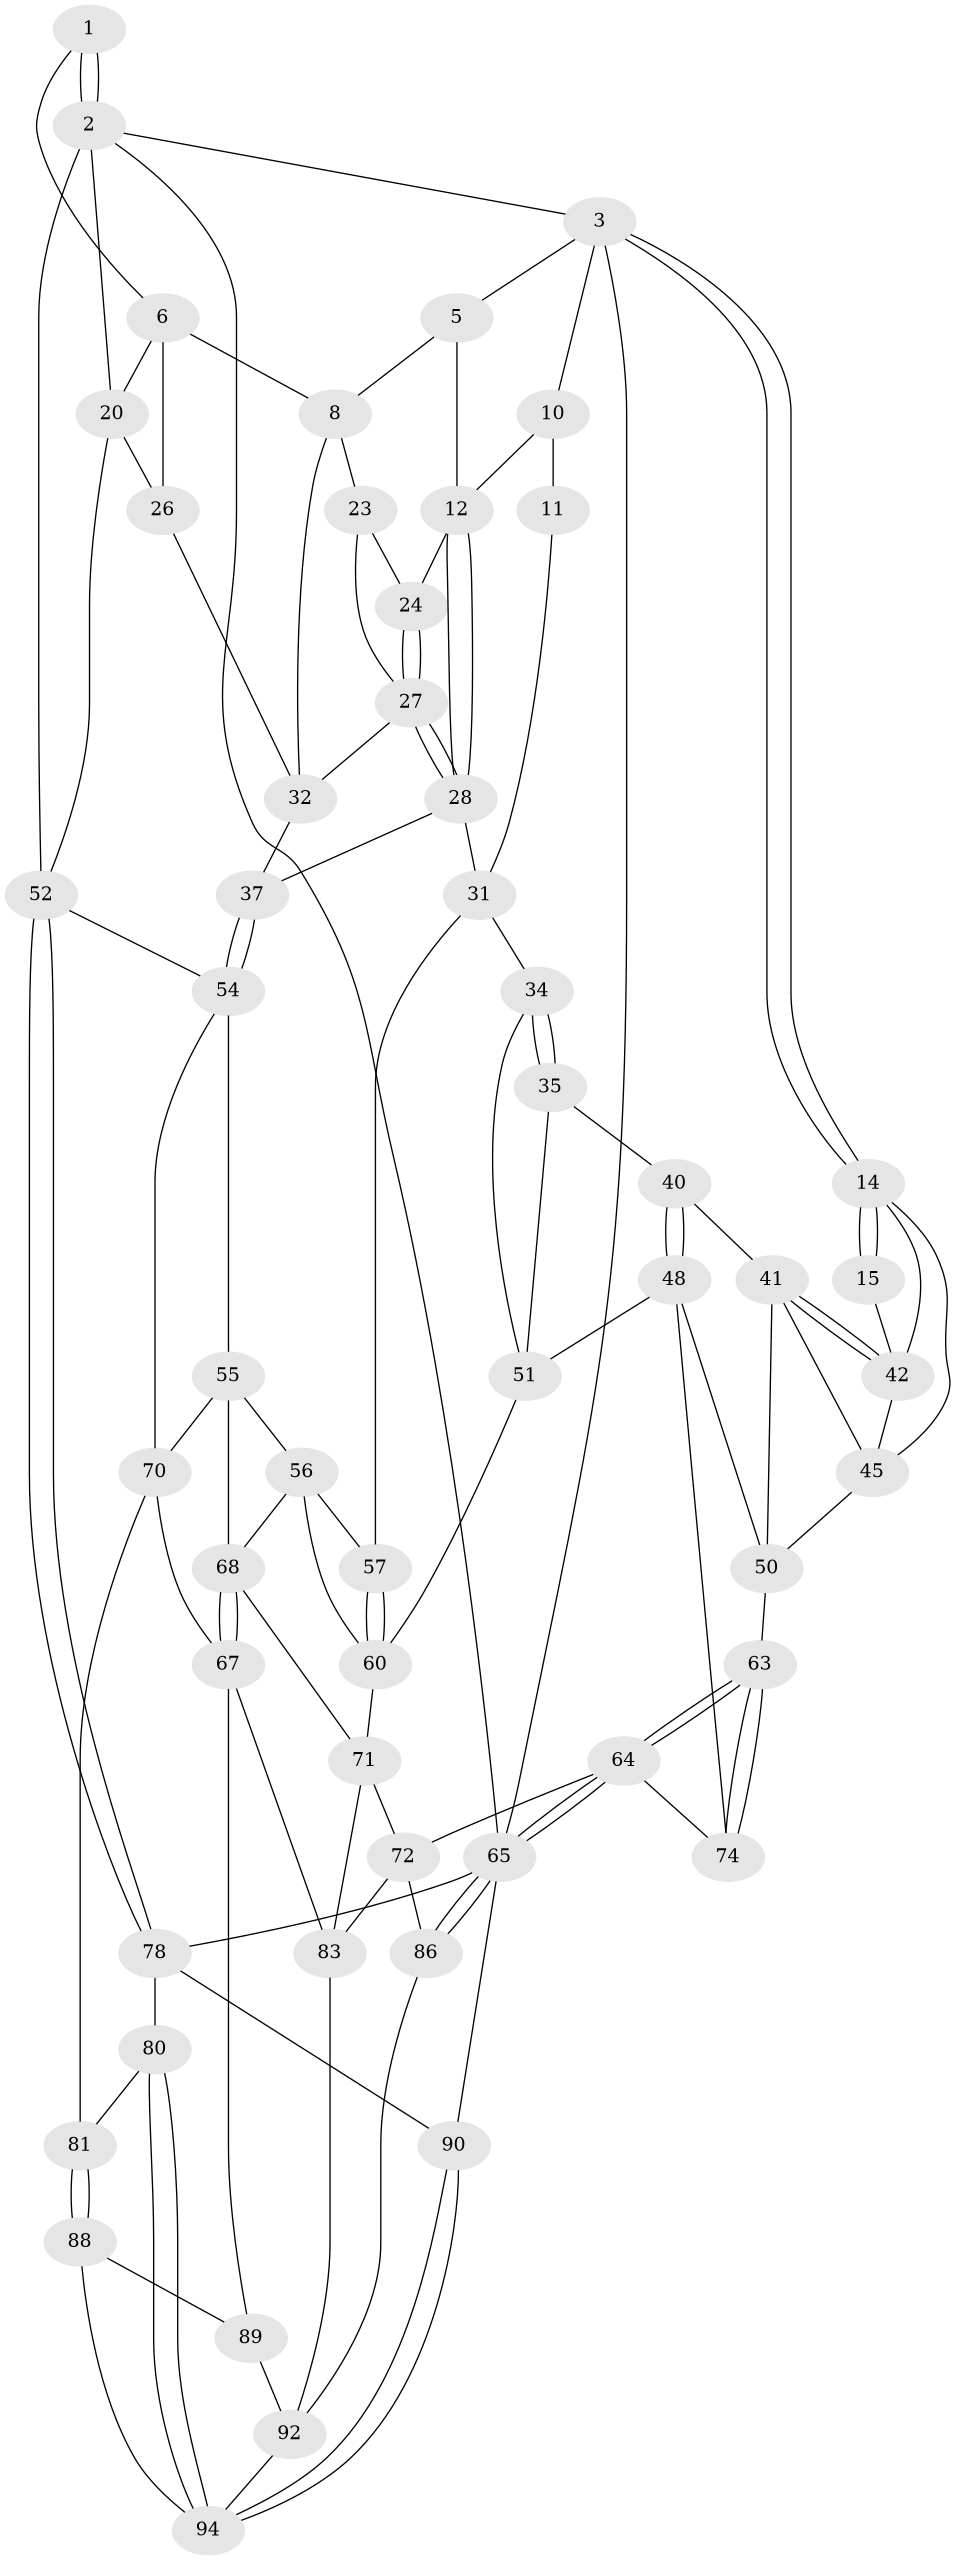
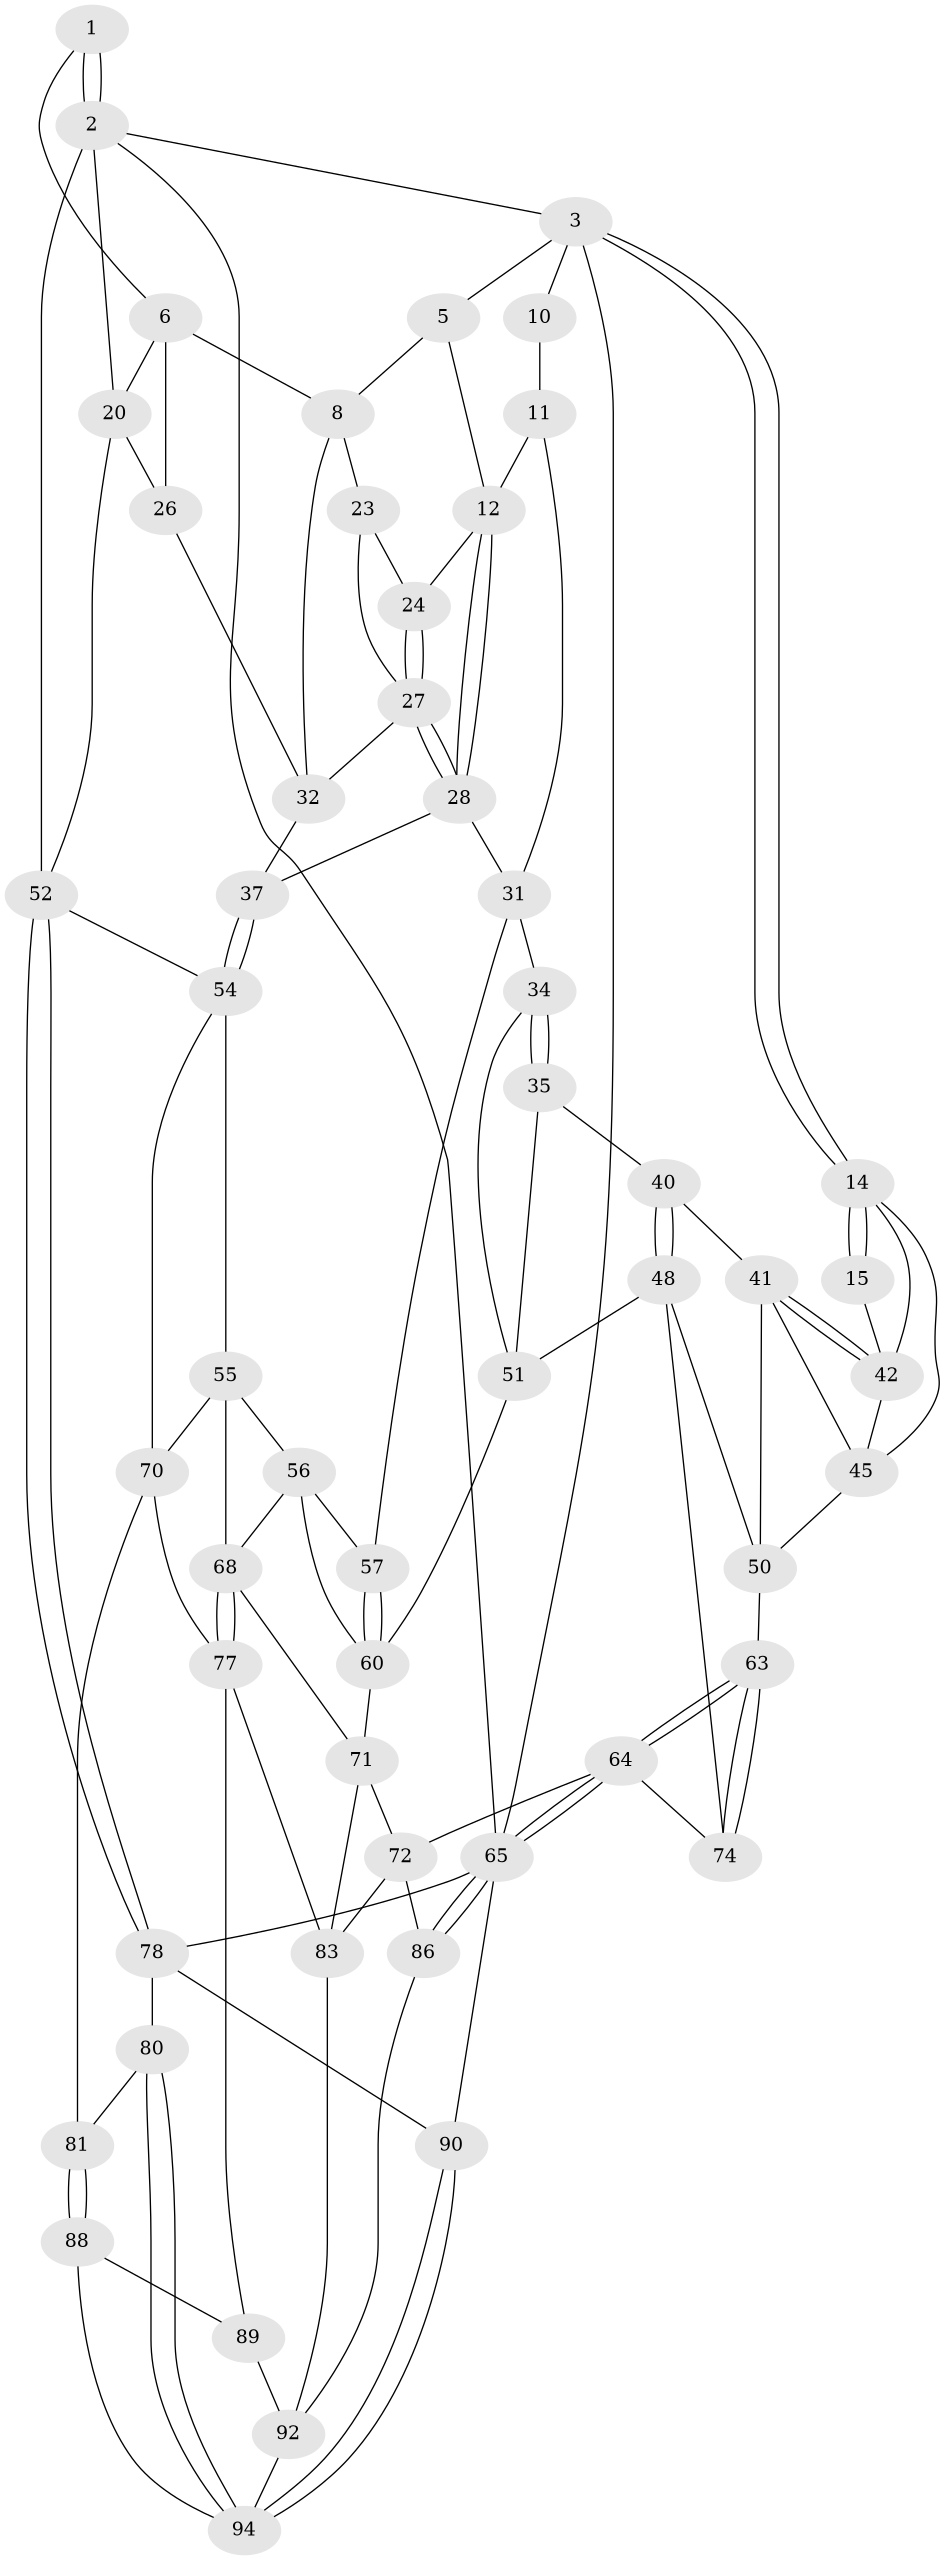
edge "10" -- "12": now "11" -- "12"
node "67": label "67" -> "77"
